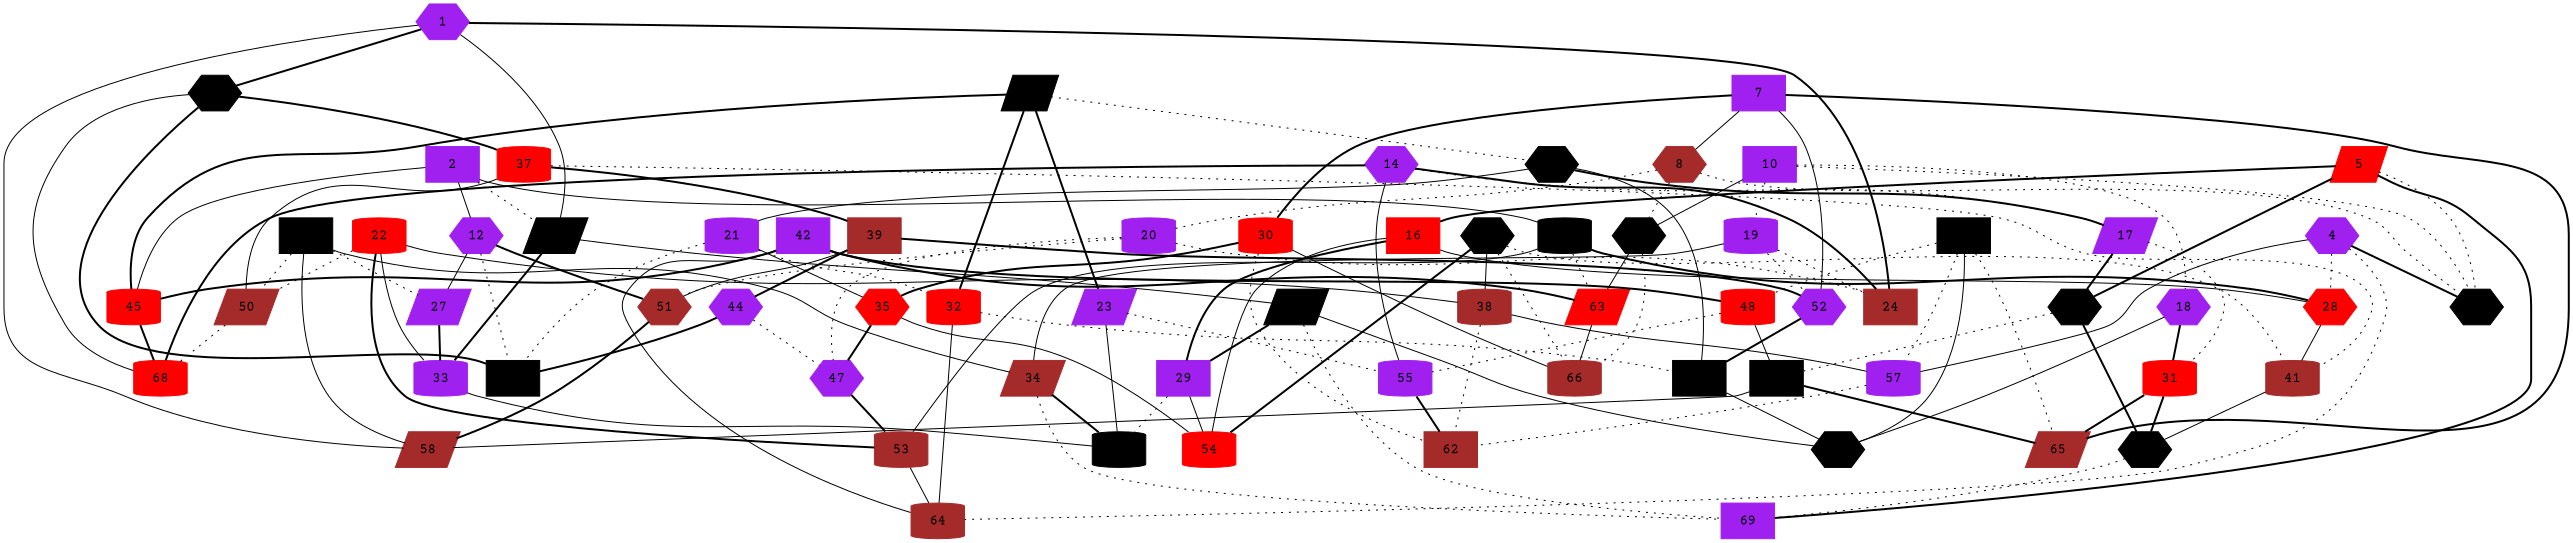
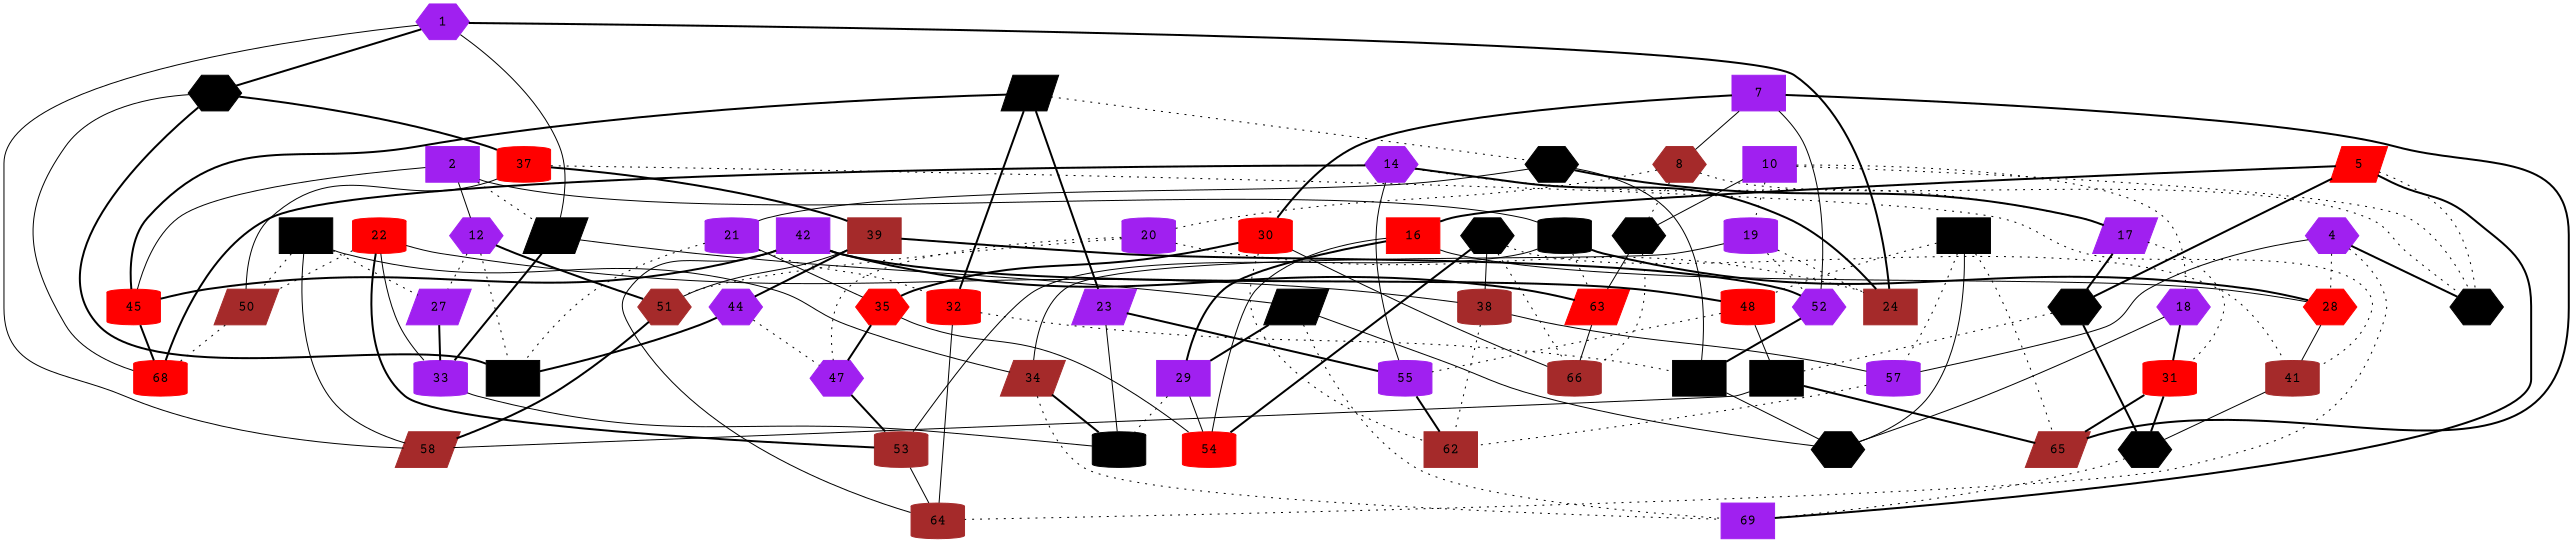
edge "12" -- "27": style solid -> dotted
edge "23" -- "55": style dotted -> bold
